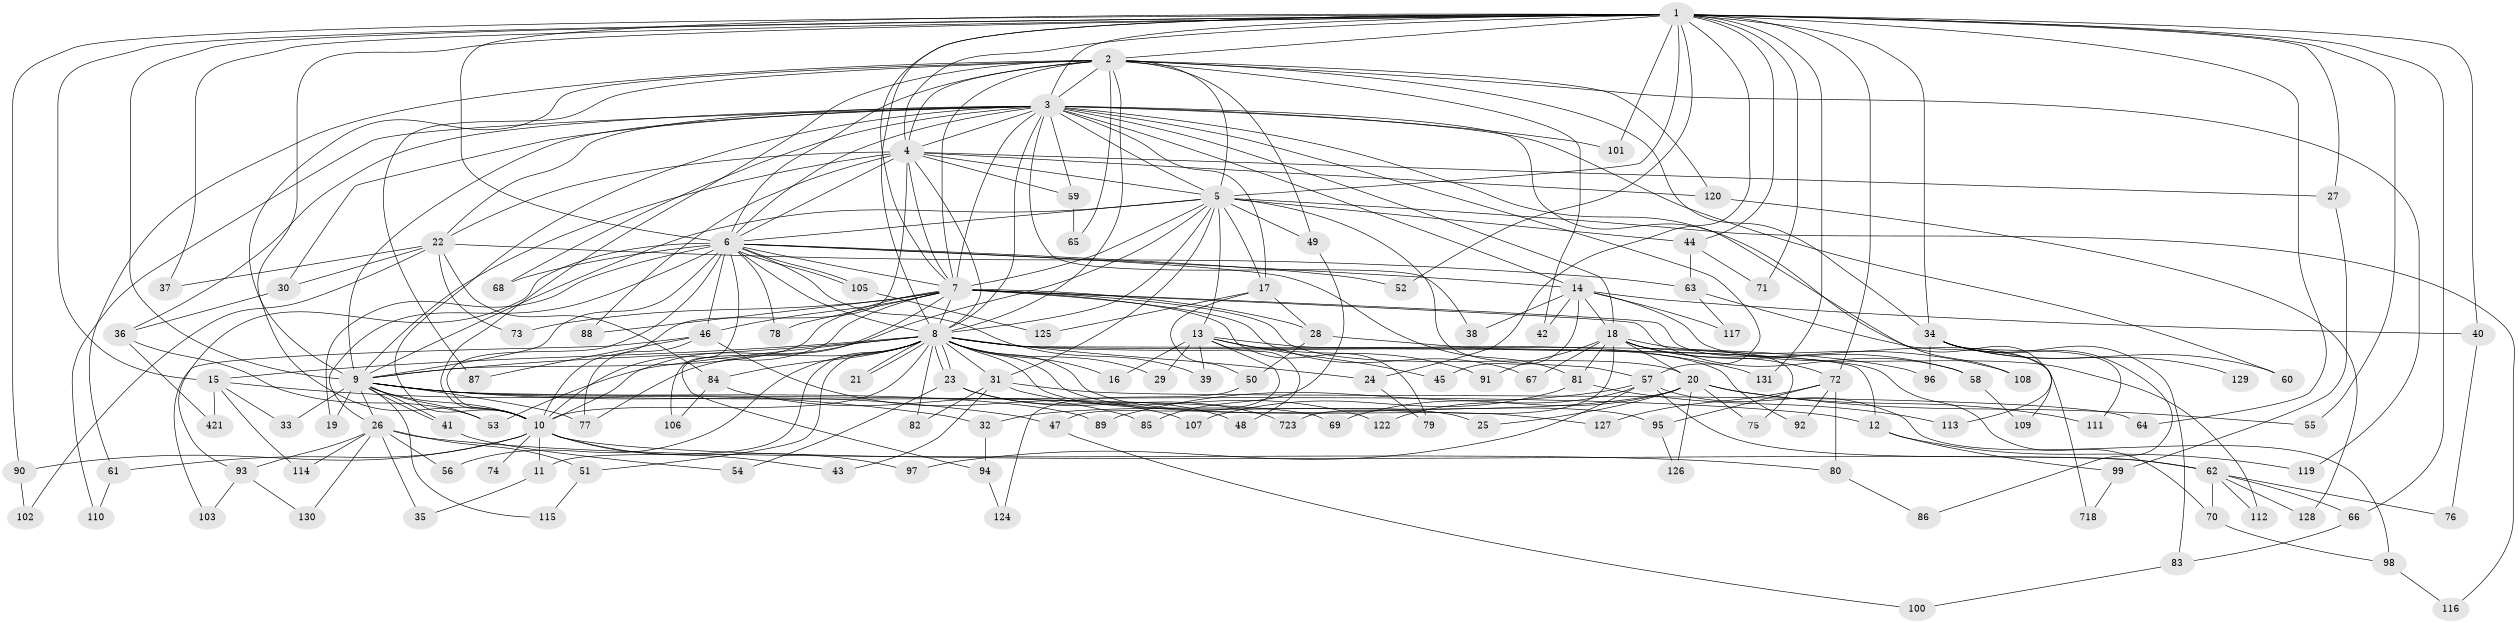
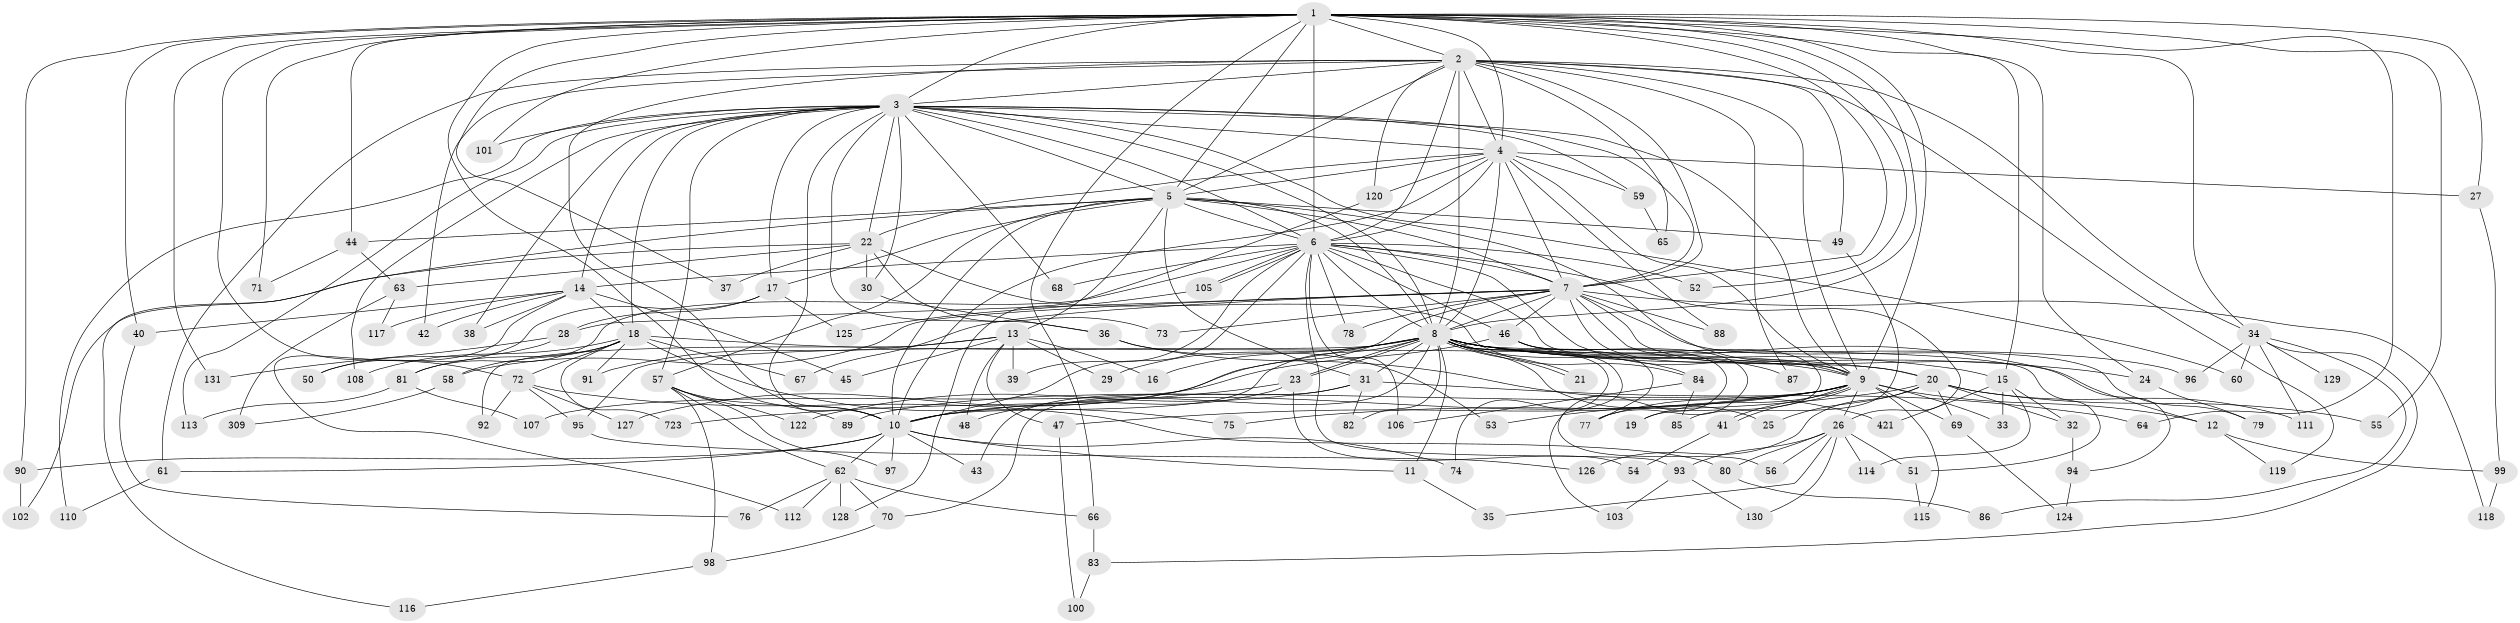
edge "8" -- "53": now "8" -- "74"
edge "50" -- "124": now "69" -- "124"
node "109": label "109" -> "309"
node "718": label "718" -> "118"
